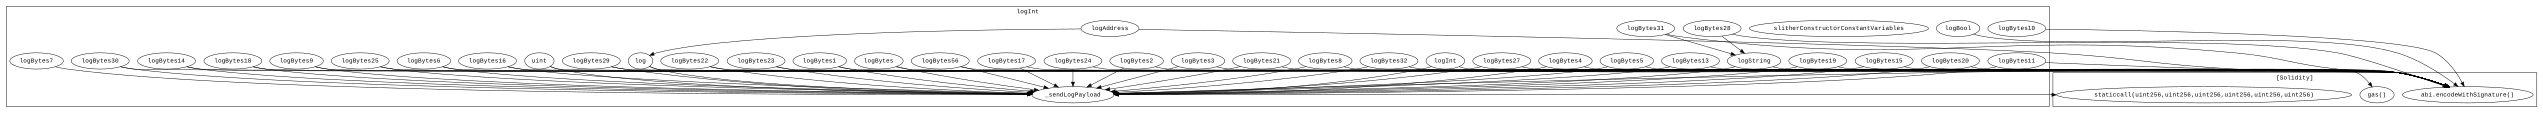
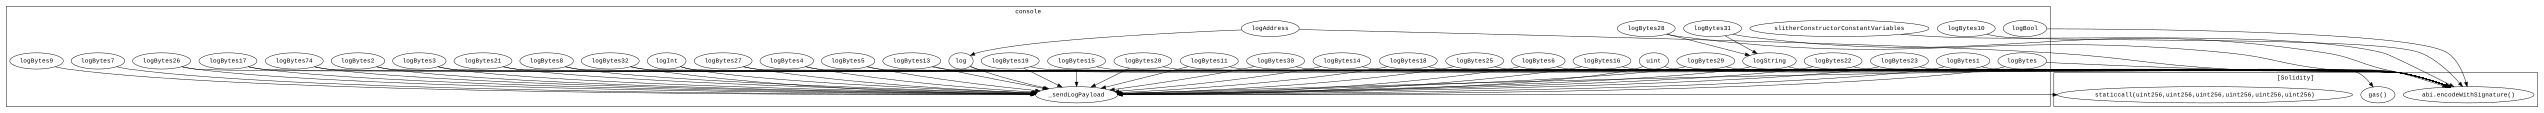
cluster "logInt": label "logInt" -> "console"
node "logBytes56": label "logBytes56" -> "logBytes26"
node "logBytes24": label "logBytes24" -> "logBytes74"
edge "logBytes9" -> "abi.encodeWithSignature()": now "slitherConstructorConstantVariables" -> "abi.encodeWithSignature()"
